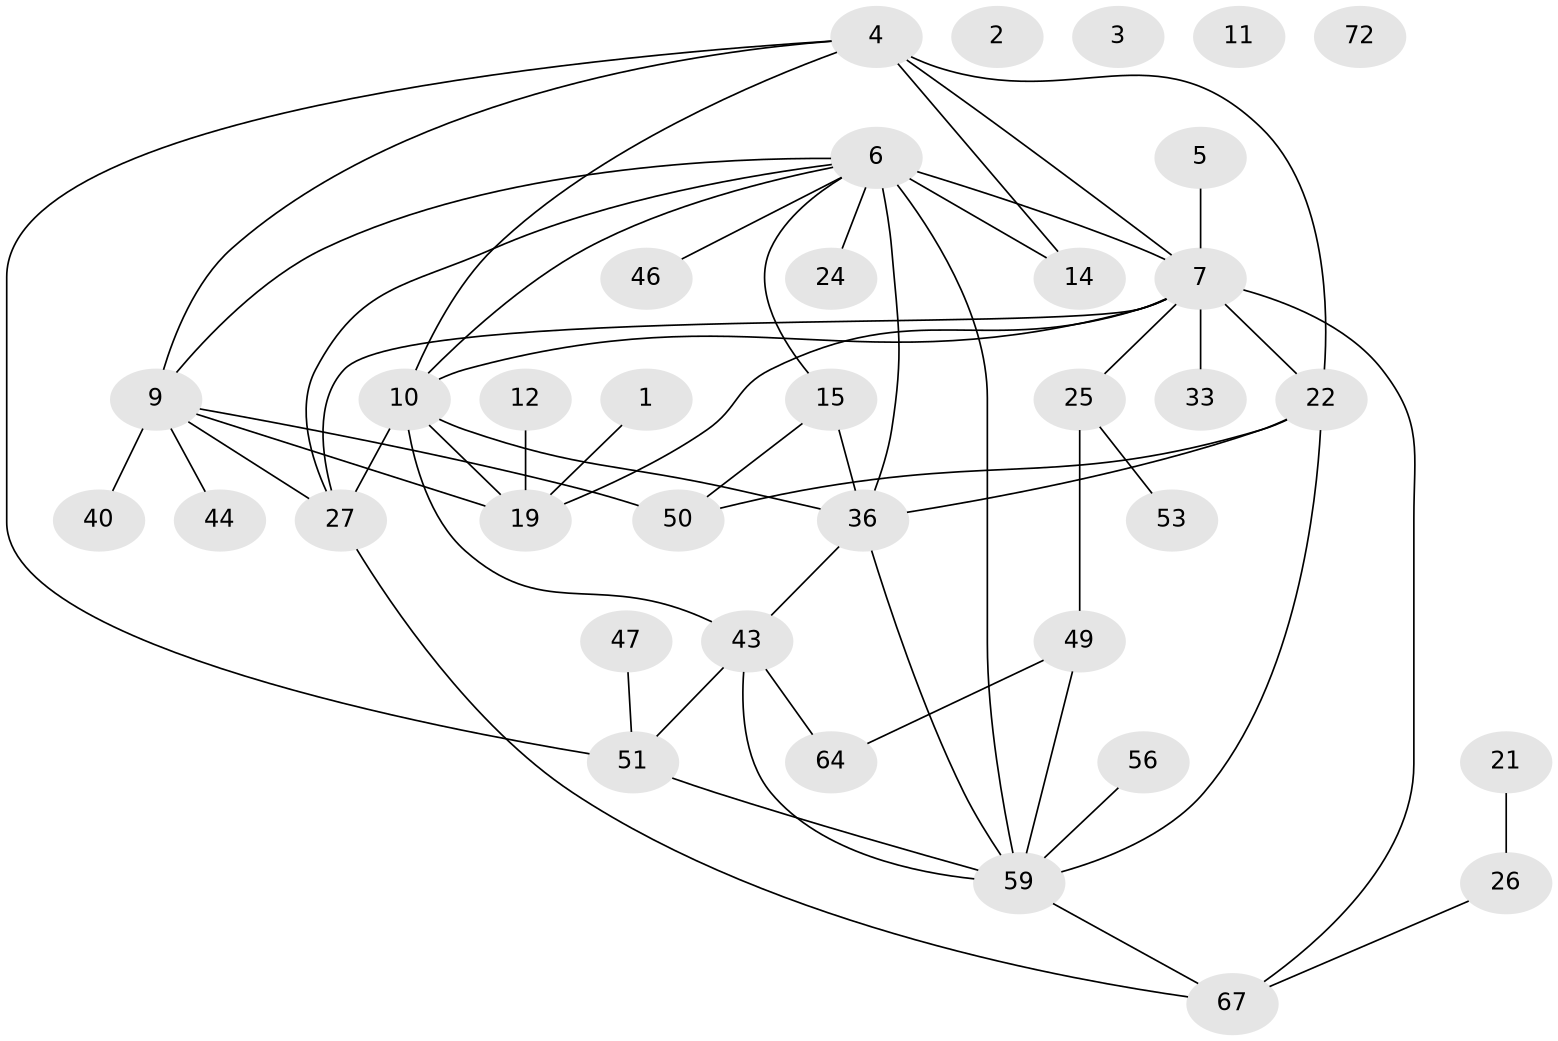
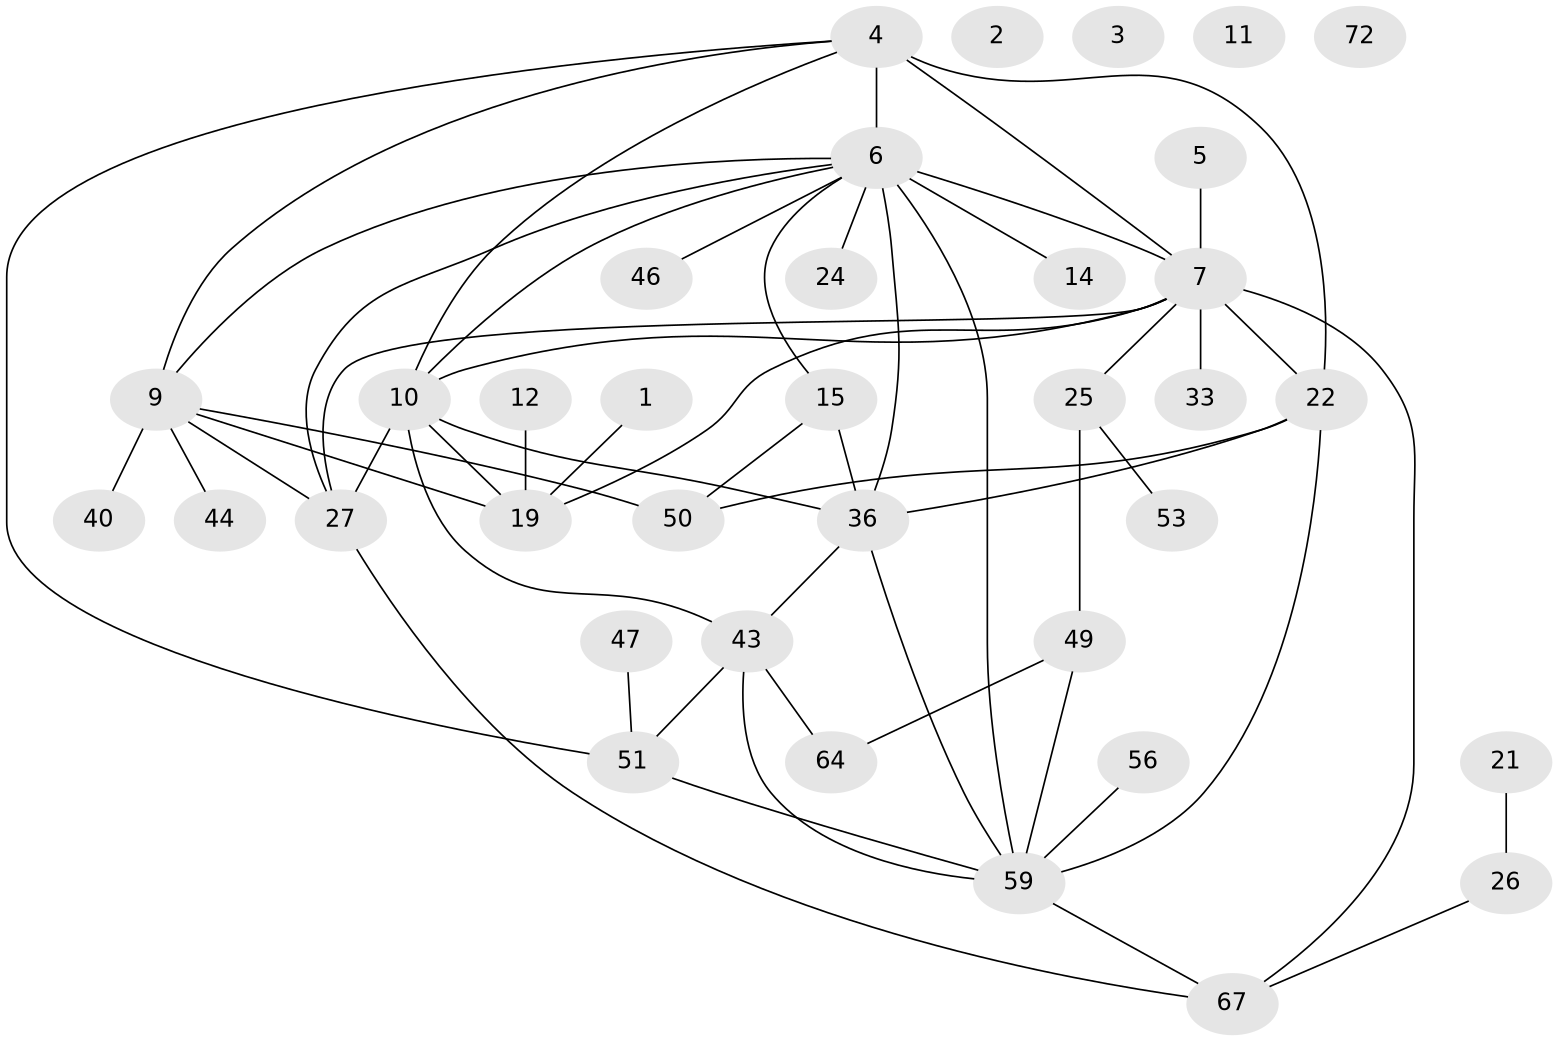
edge "4" -- "14": now "4" -- "6"
